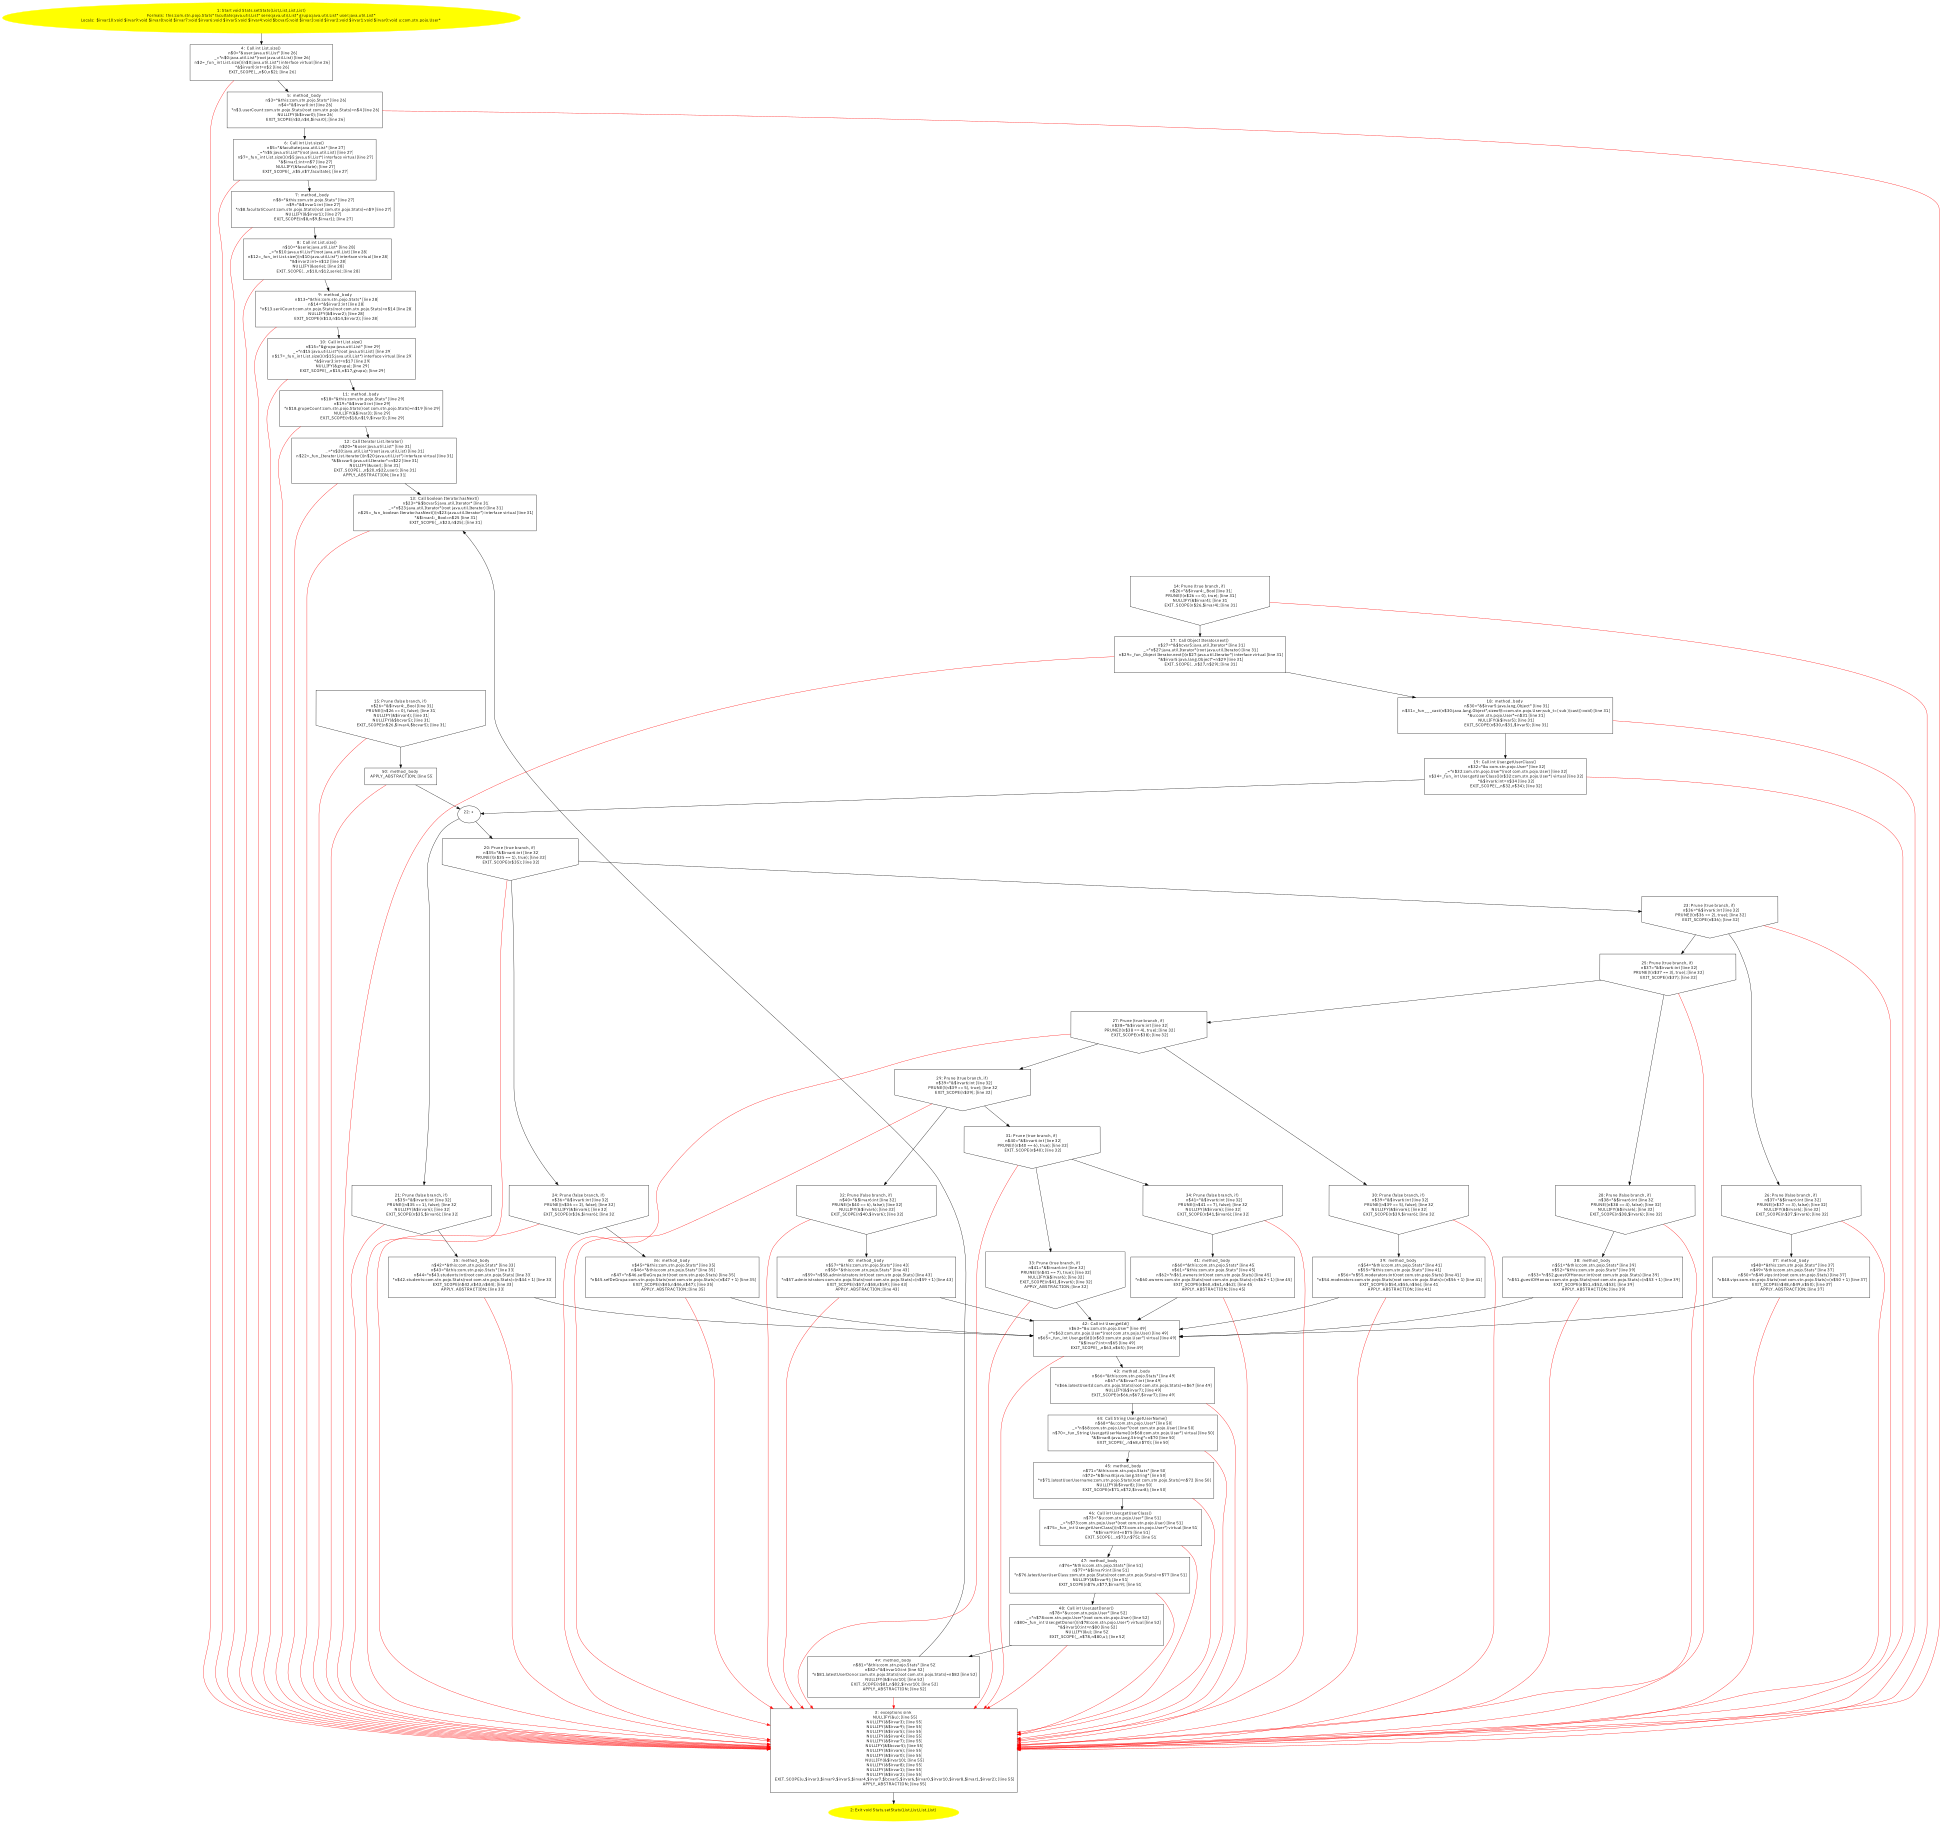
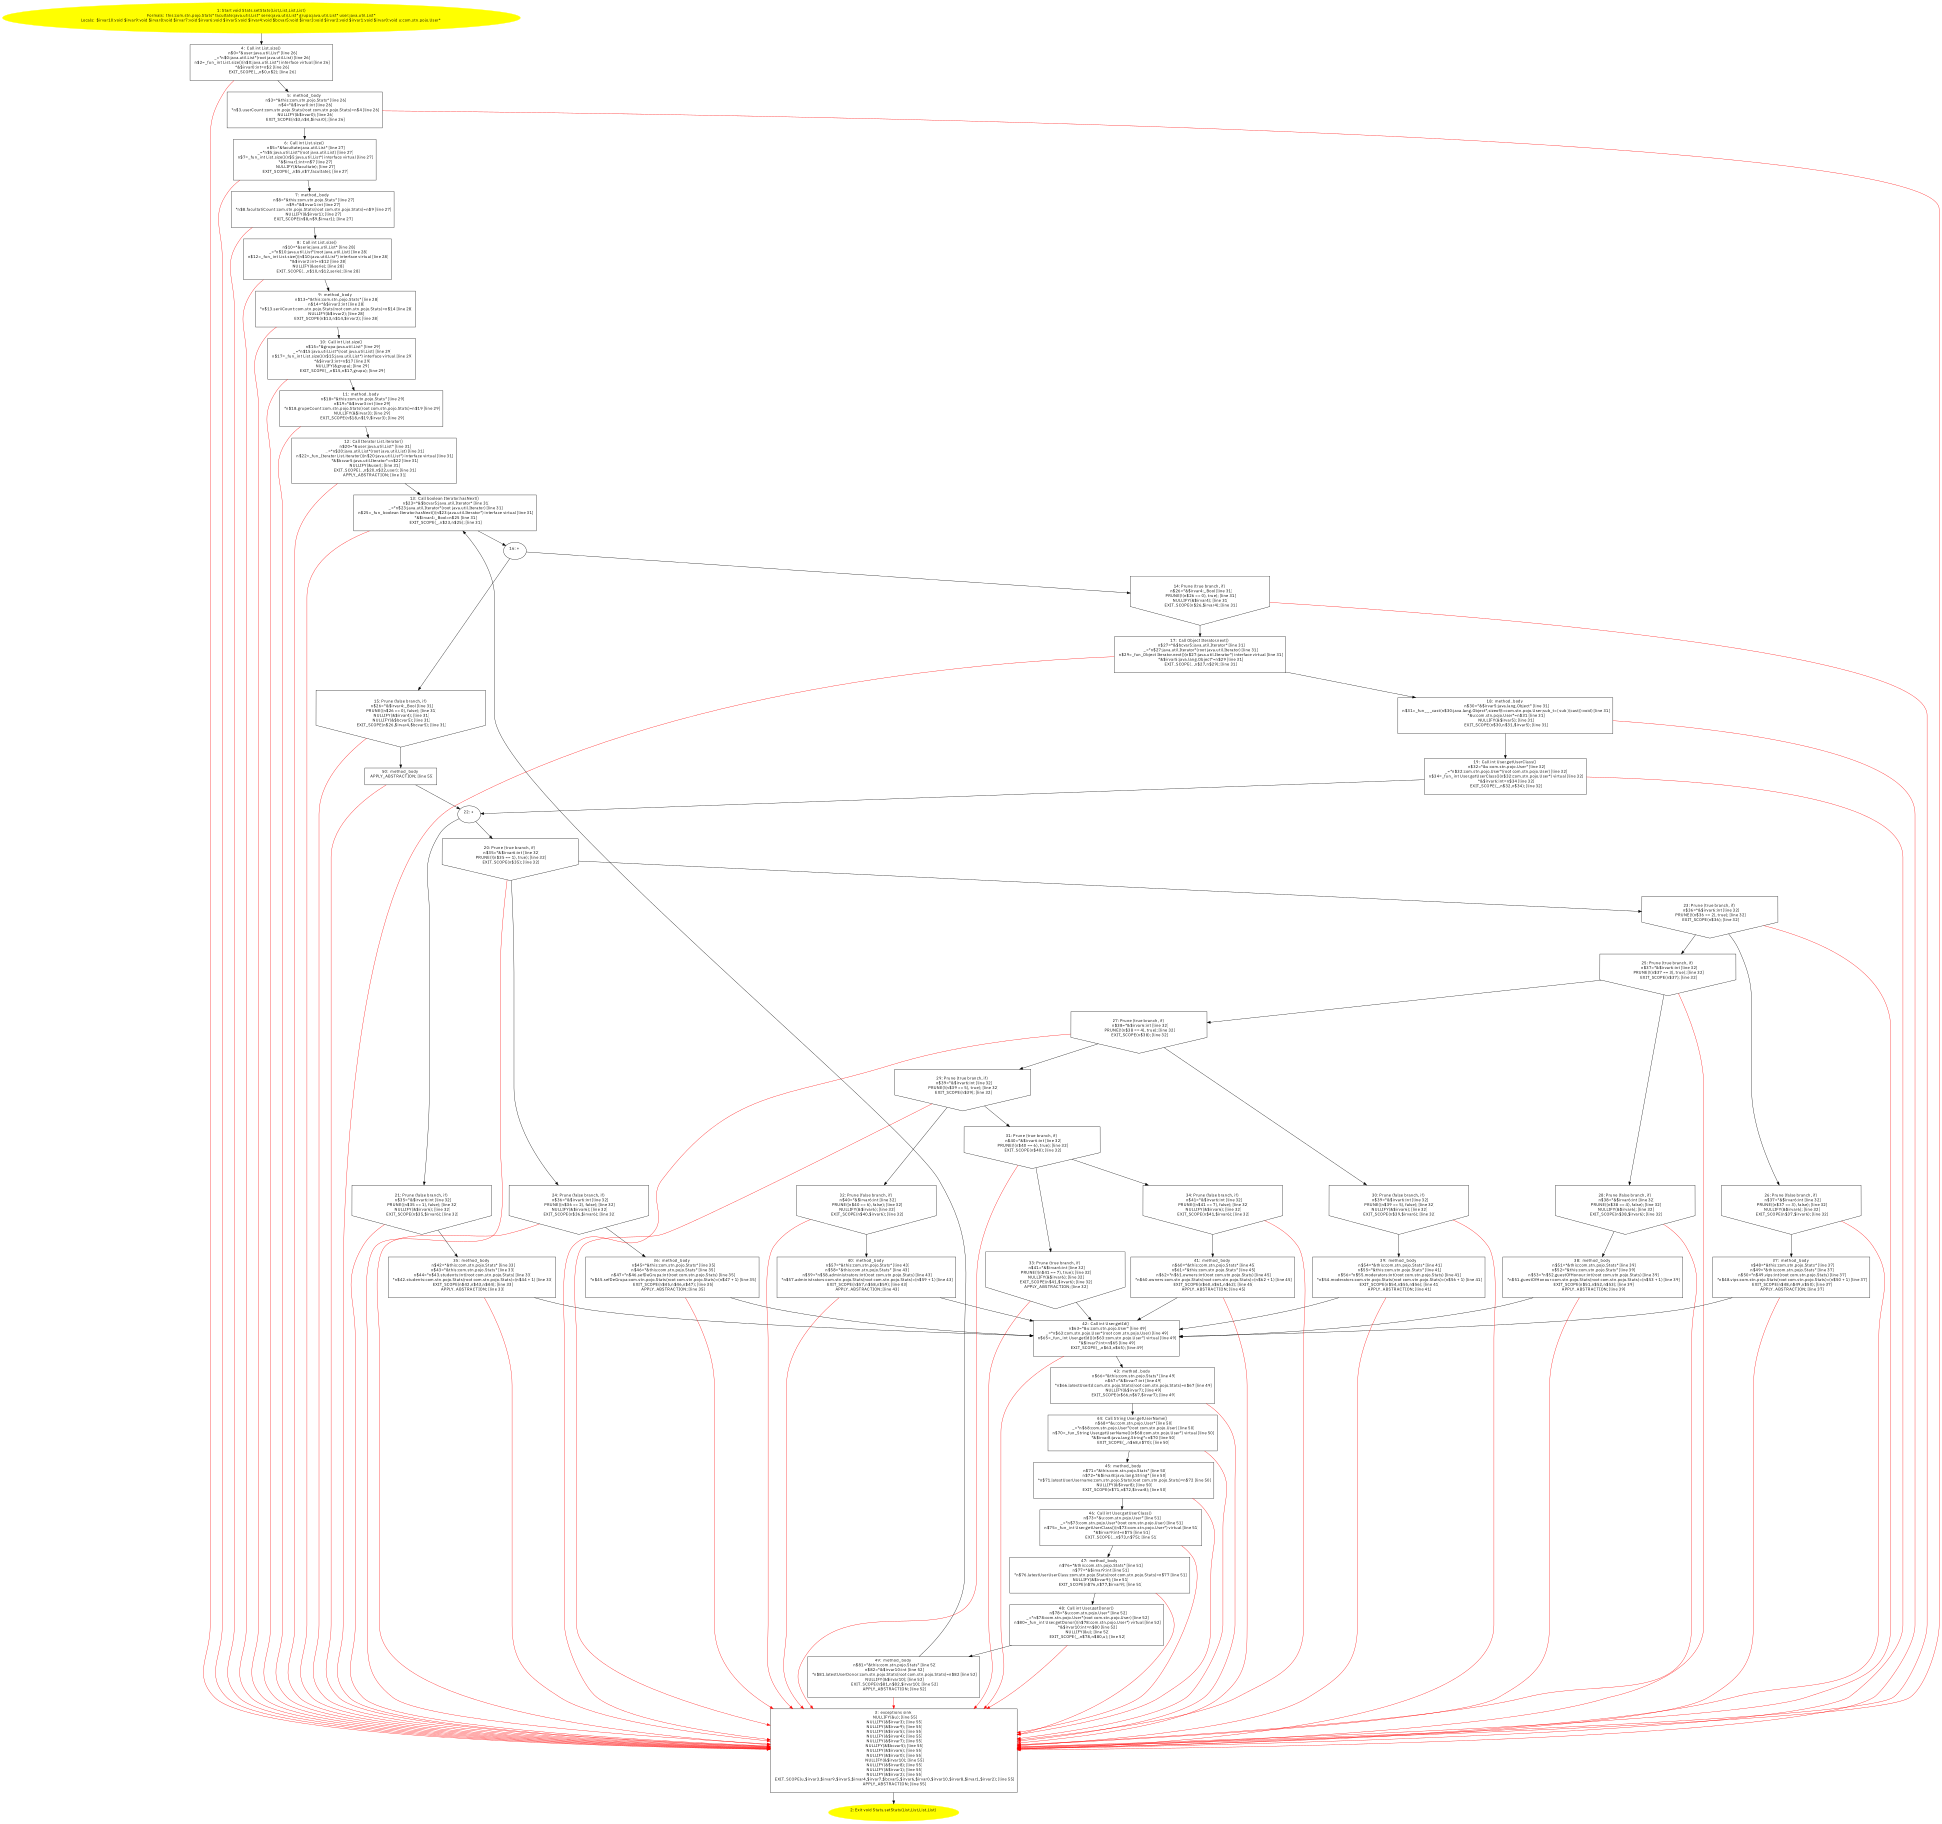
node "16: +": added
